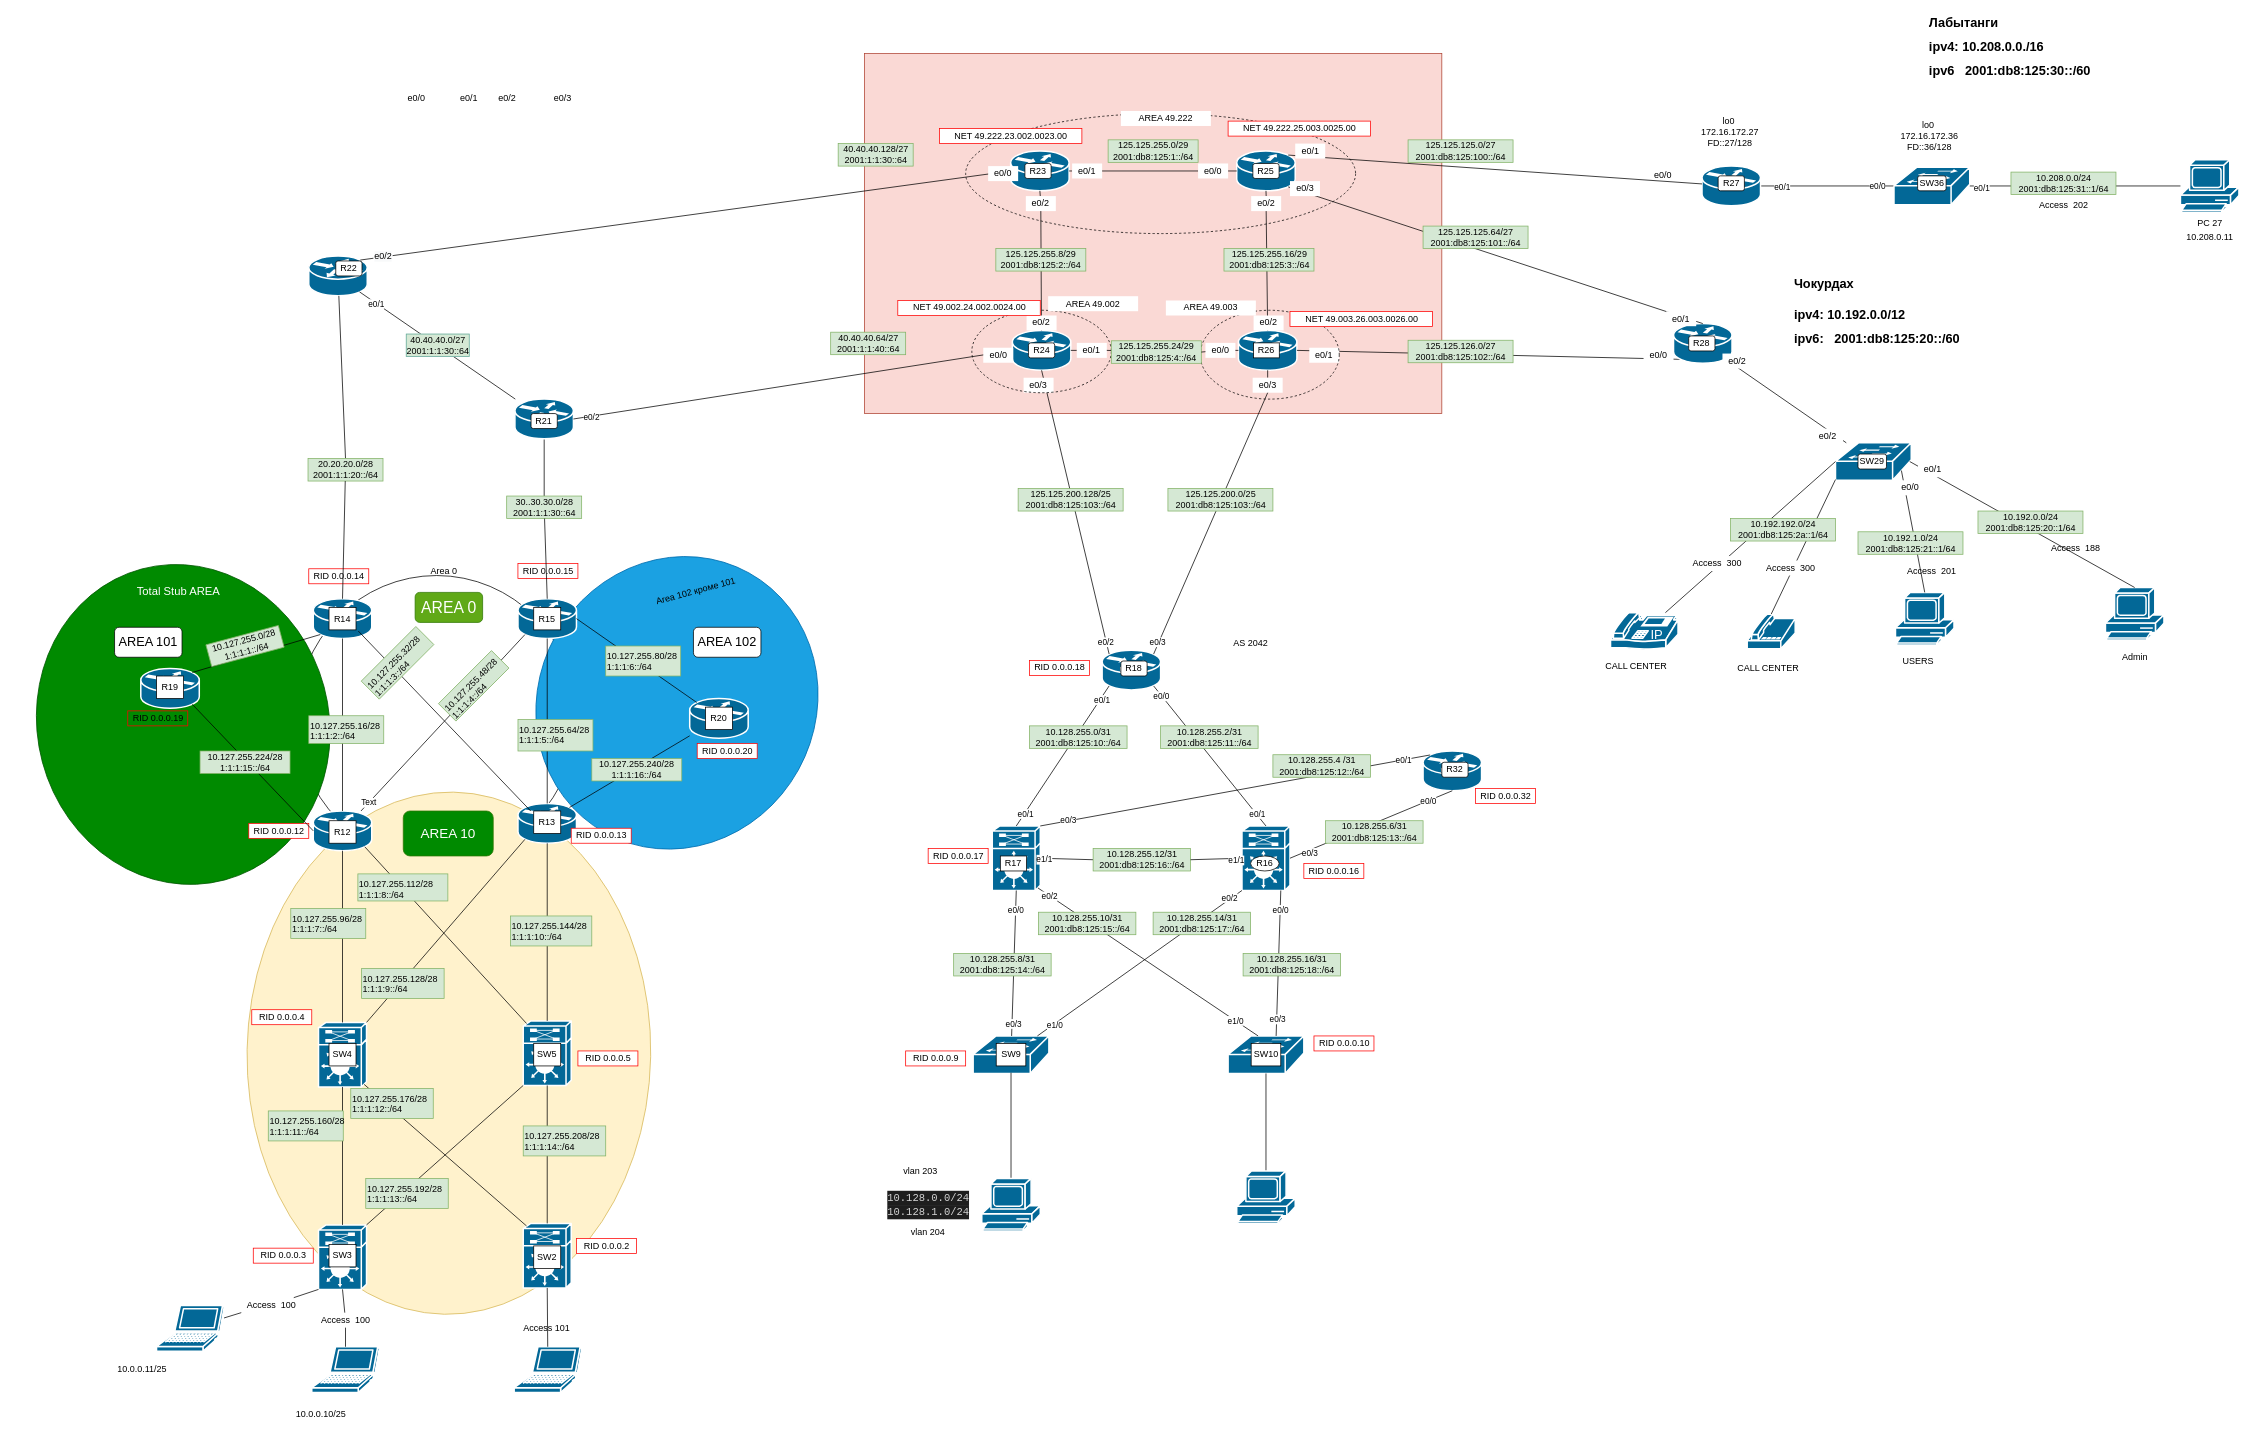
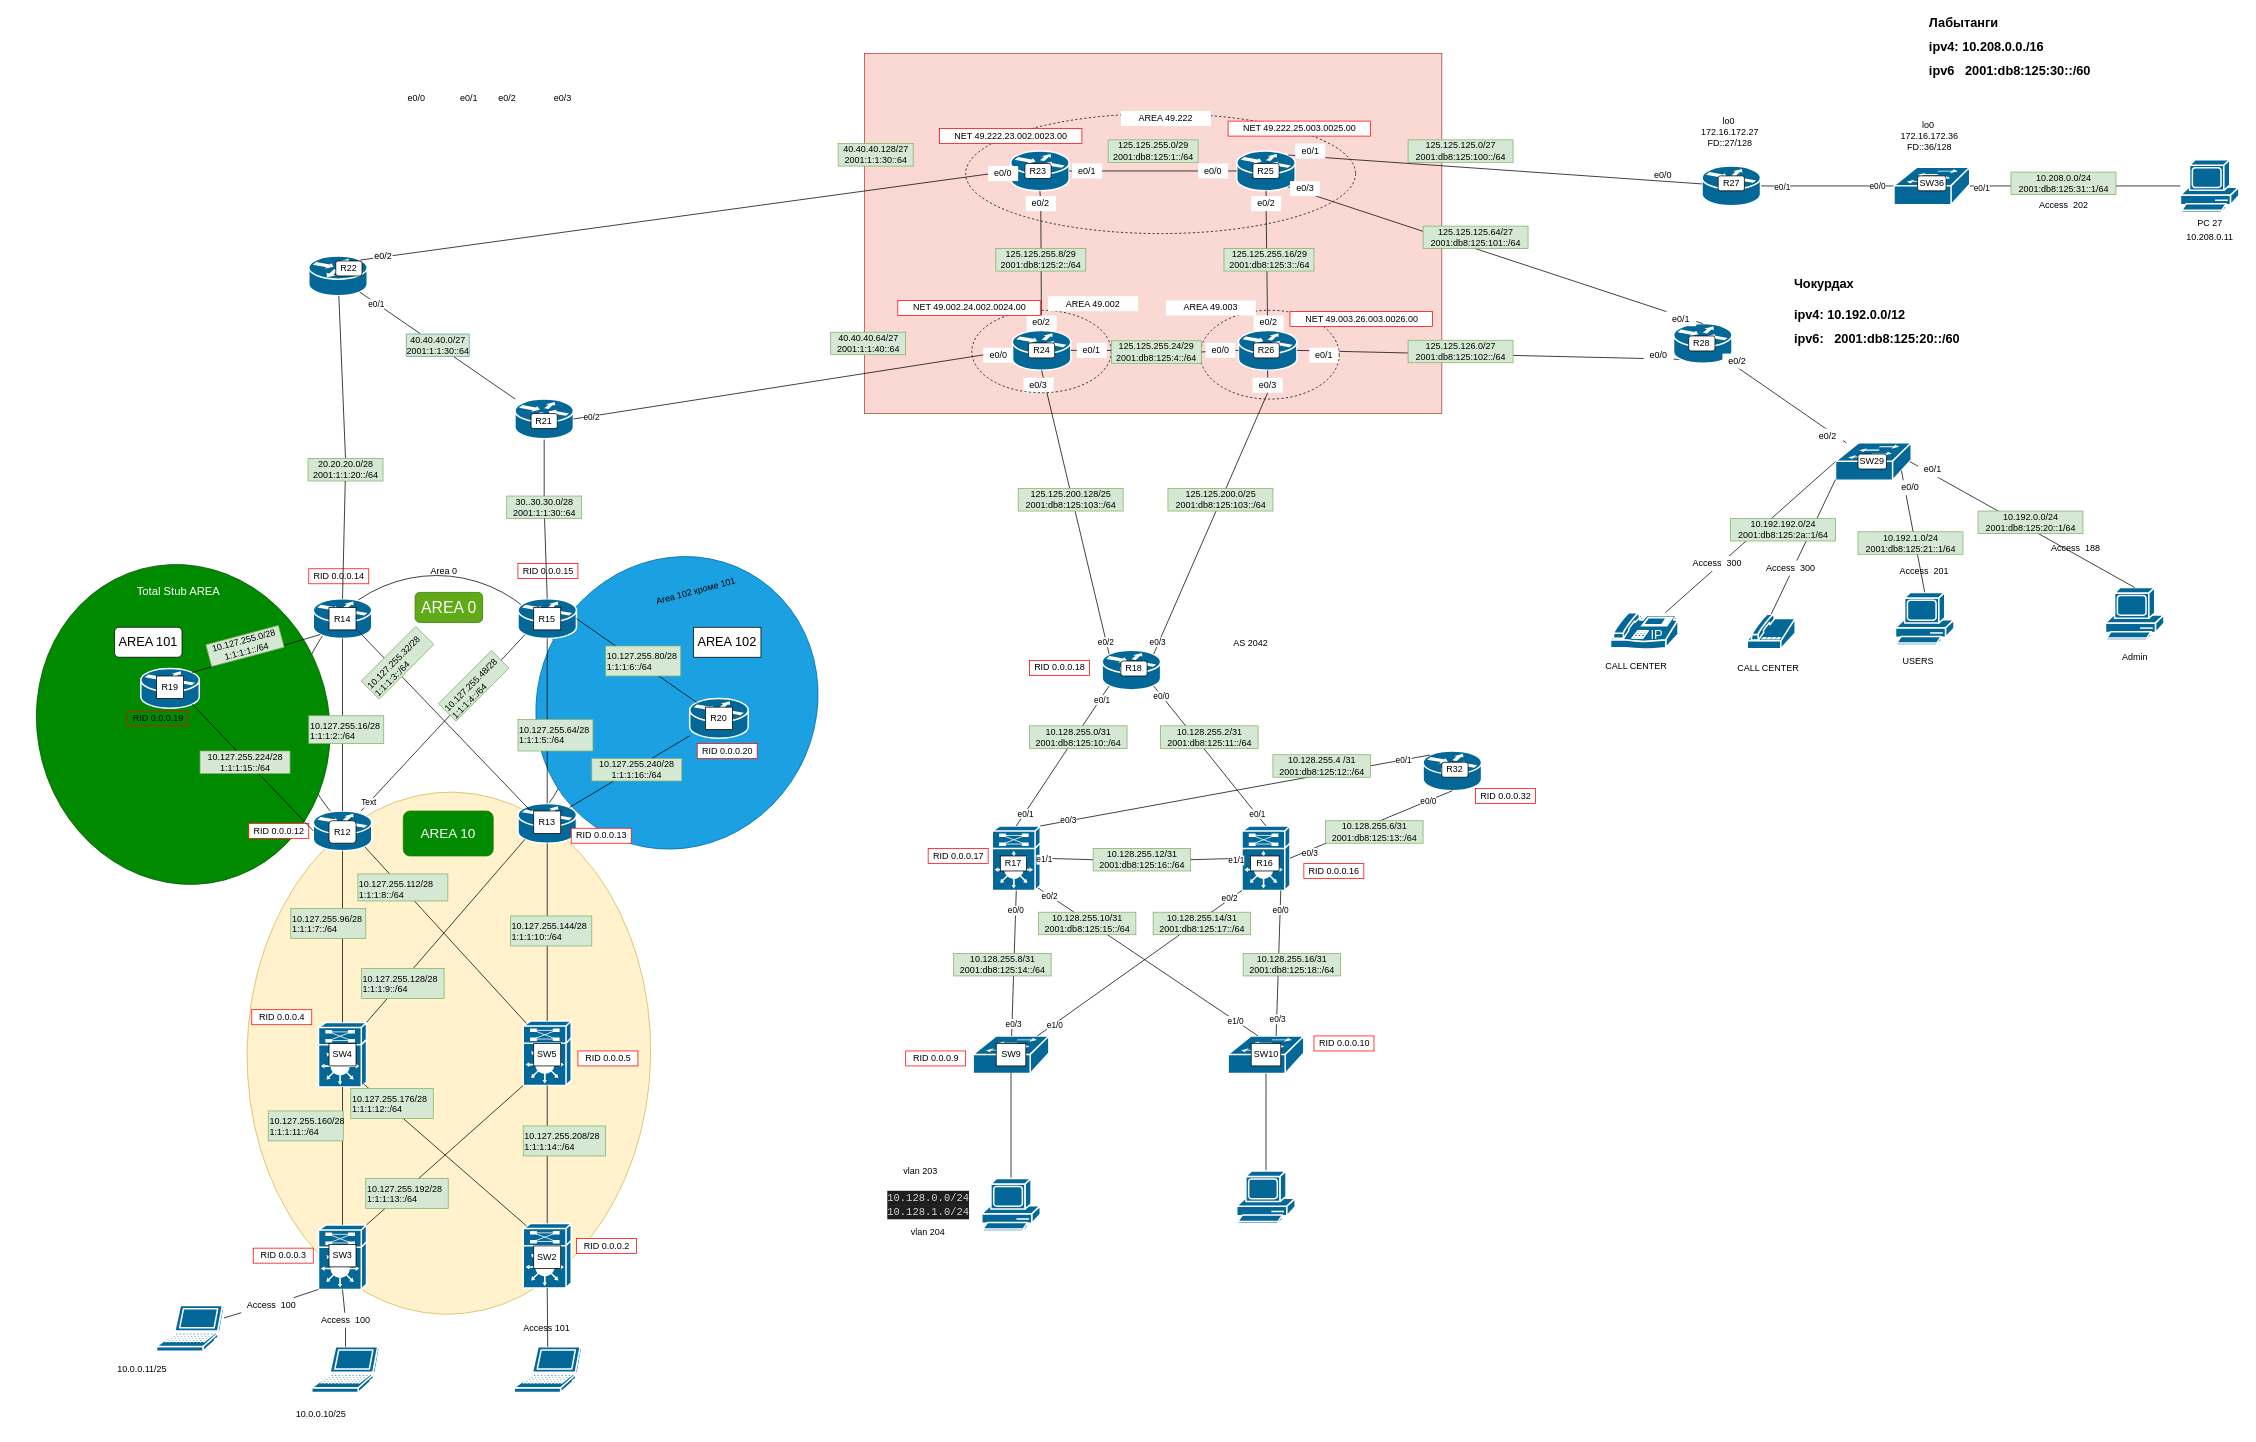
node "R26": shape rectangle -> rounded rectangle
node "Access 201": moved (1932, 571) -> (1924, 571)
node "AREA 102": shape rounded rectangle -> rectangle
node "R12": shape rectangle -> rounded rectangle
node "R16": shape ellipse -> rounded rectangle
